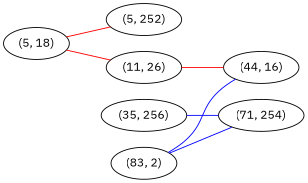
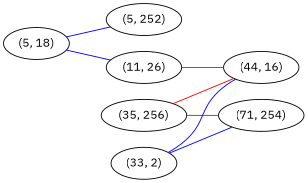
edge "(5, 252)" -- "(5, 18)": color red -> blue
edge "(5, 18)" -- "(11, 26)": color red -> blue
edge "(44, 16)" -- "(35, 256)": added
edge "(35, 256)" -- "(71, 254)": color blue -> red
node "(83, 2)": label "(83, 2)" -> "(33, 2)"
